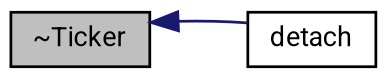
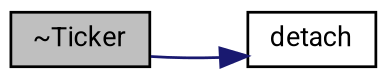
edge "detach" -> "~Ticker": reversed
